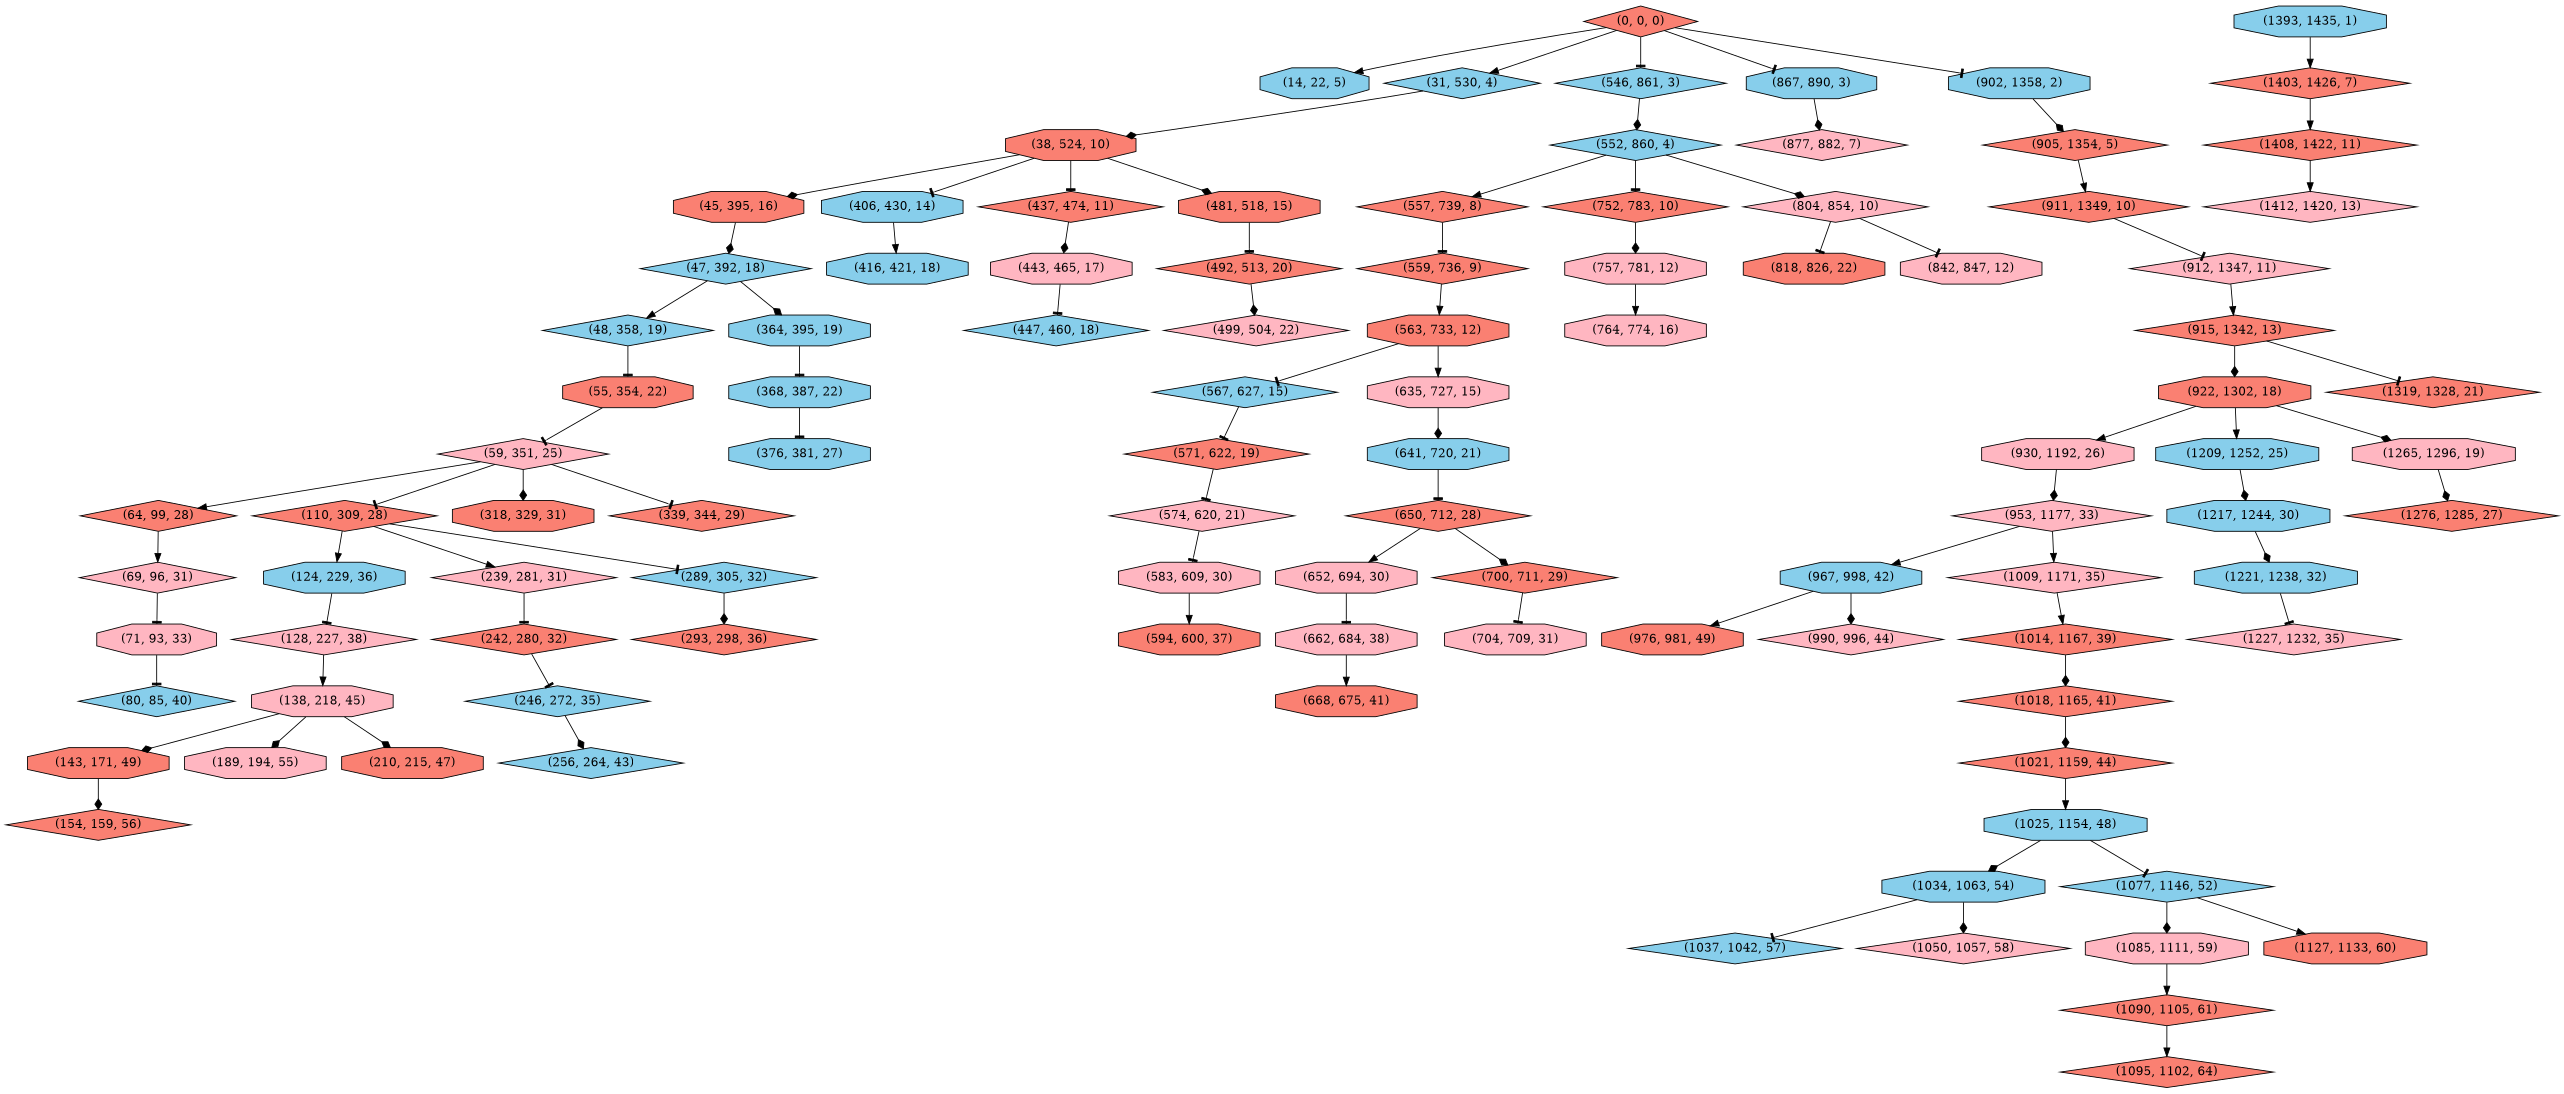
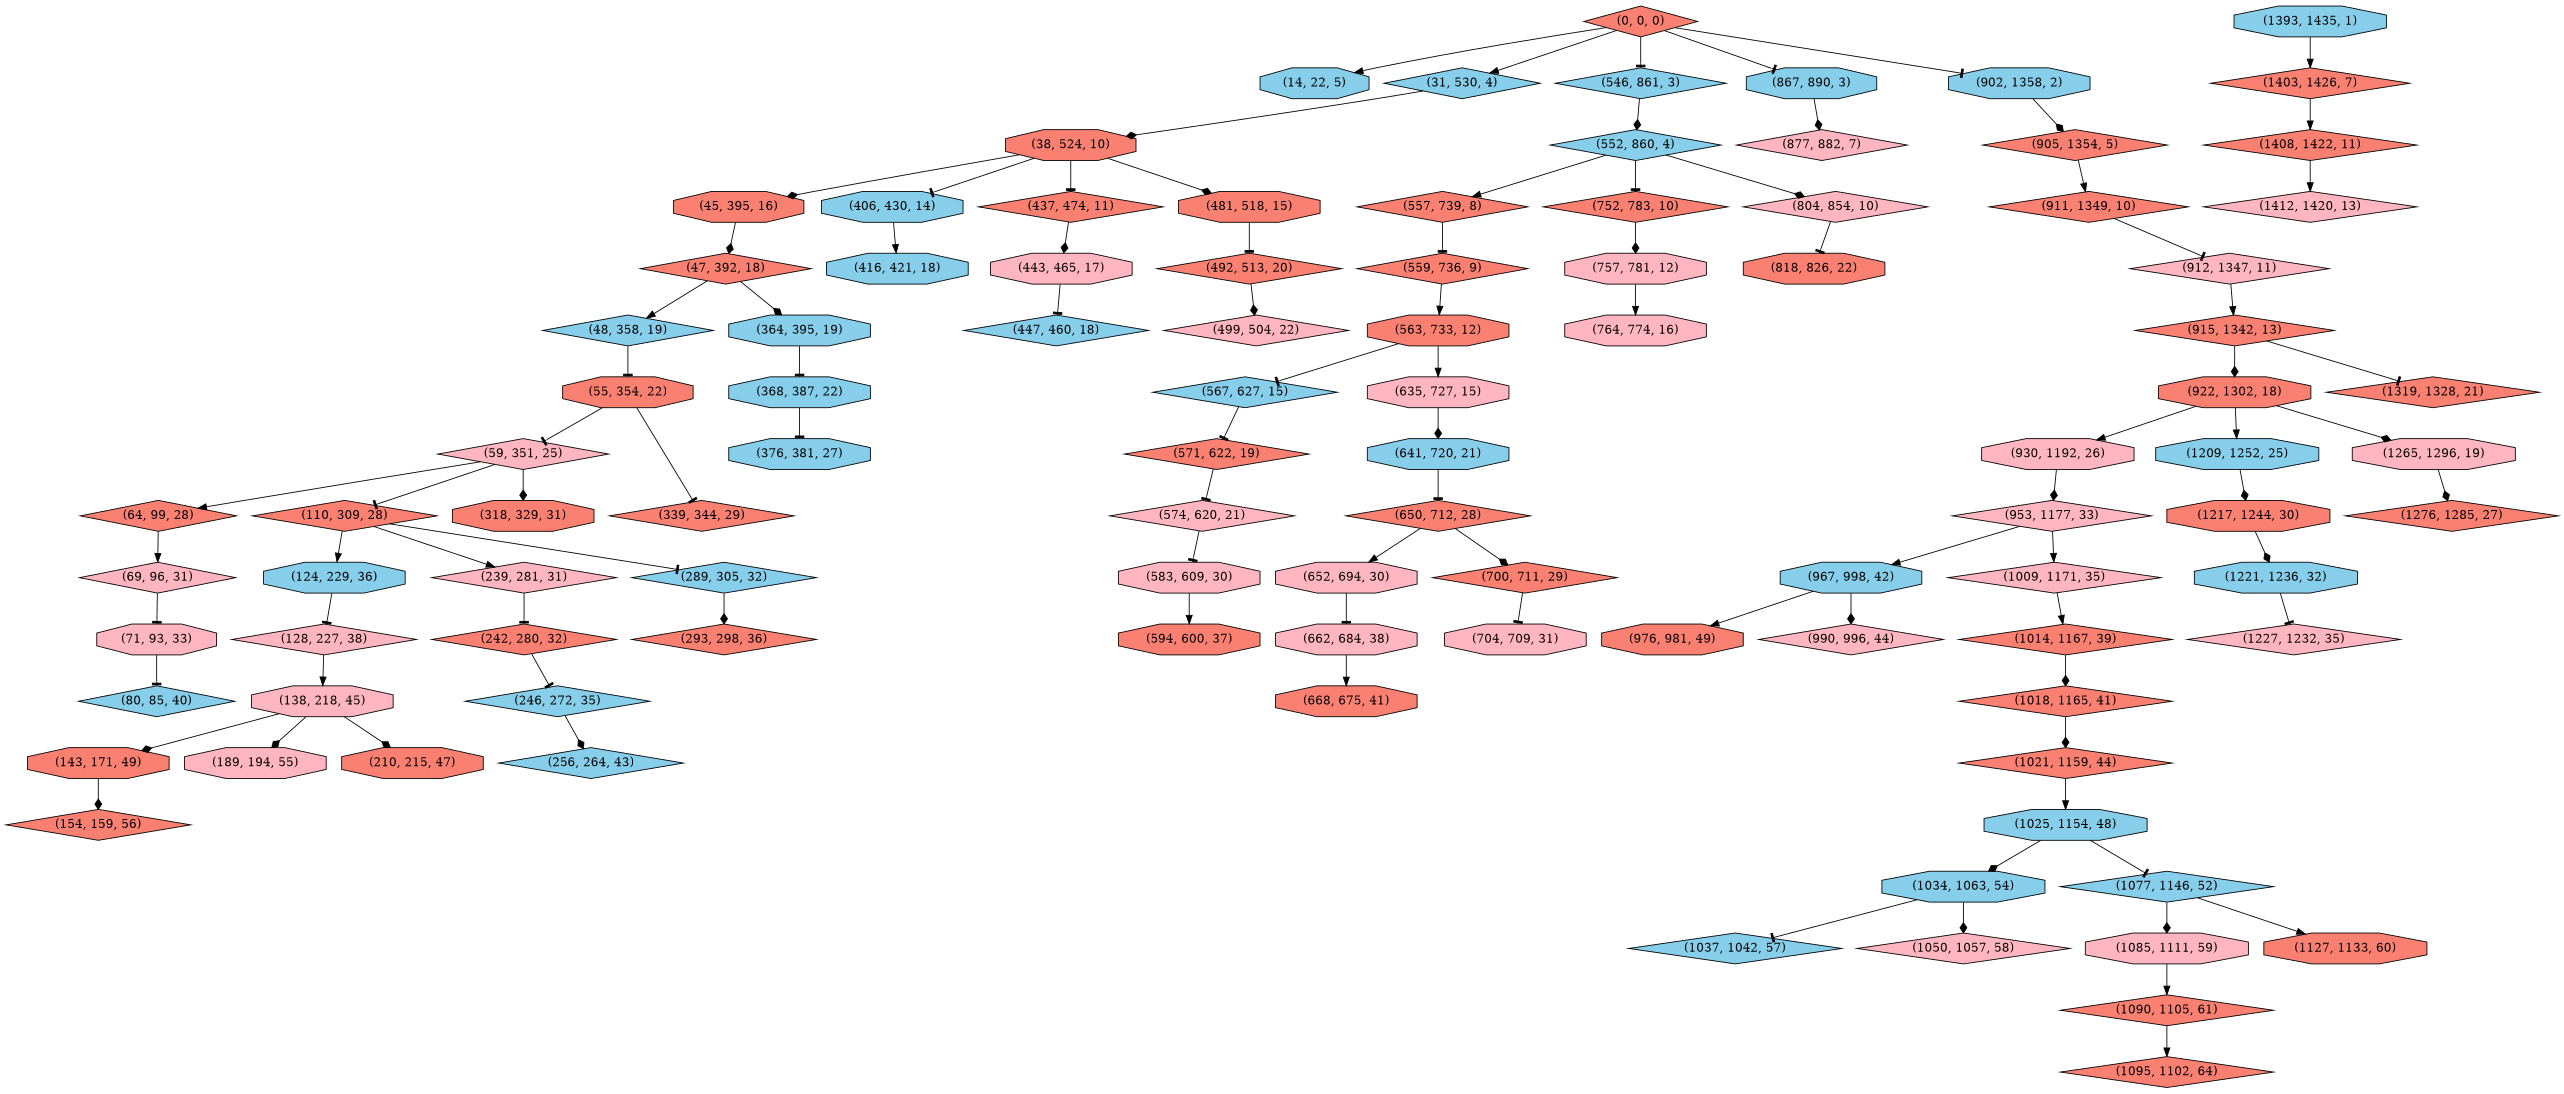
node "(47, 392, 18)": fillcolor skyblue -> salmon
node "(842, 847, 12)": removed
edge "(59, 351, 25)" -> "(339, 344, 29)": now "(55, 354, 22)" -> "(339, 344, 29)"
node "(1217, 1244, 30)": fillcolor skyblue -> salmon
node "(1221, 1238, 32)": label "(1221, 1238, 32)" -> "(1221, 1236, 32)"
